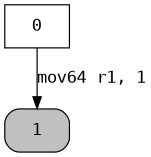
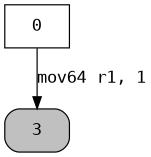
node "1": label "1" -> "3"
